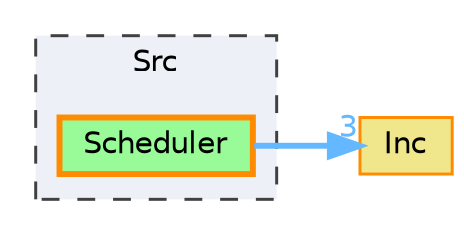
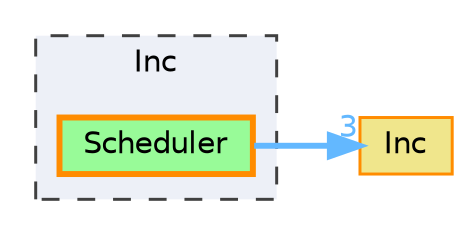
cluster "Src": label "Src" -> "Inc"
